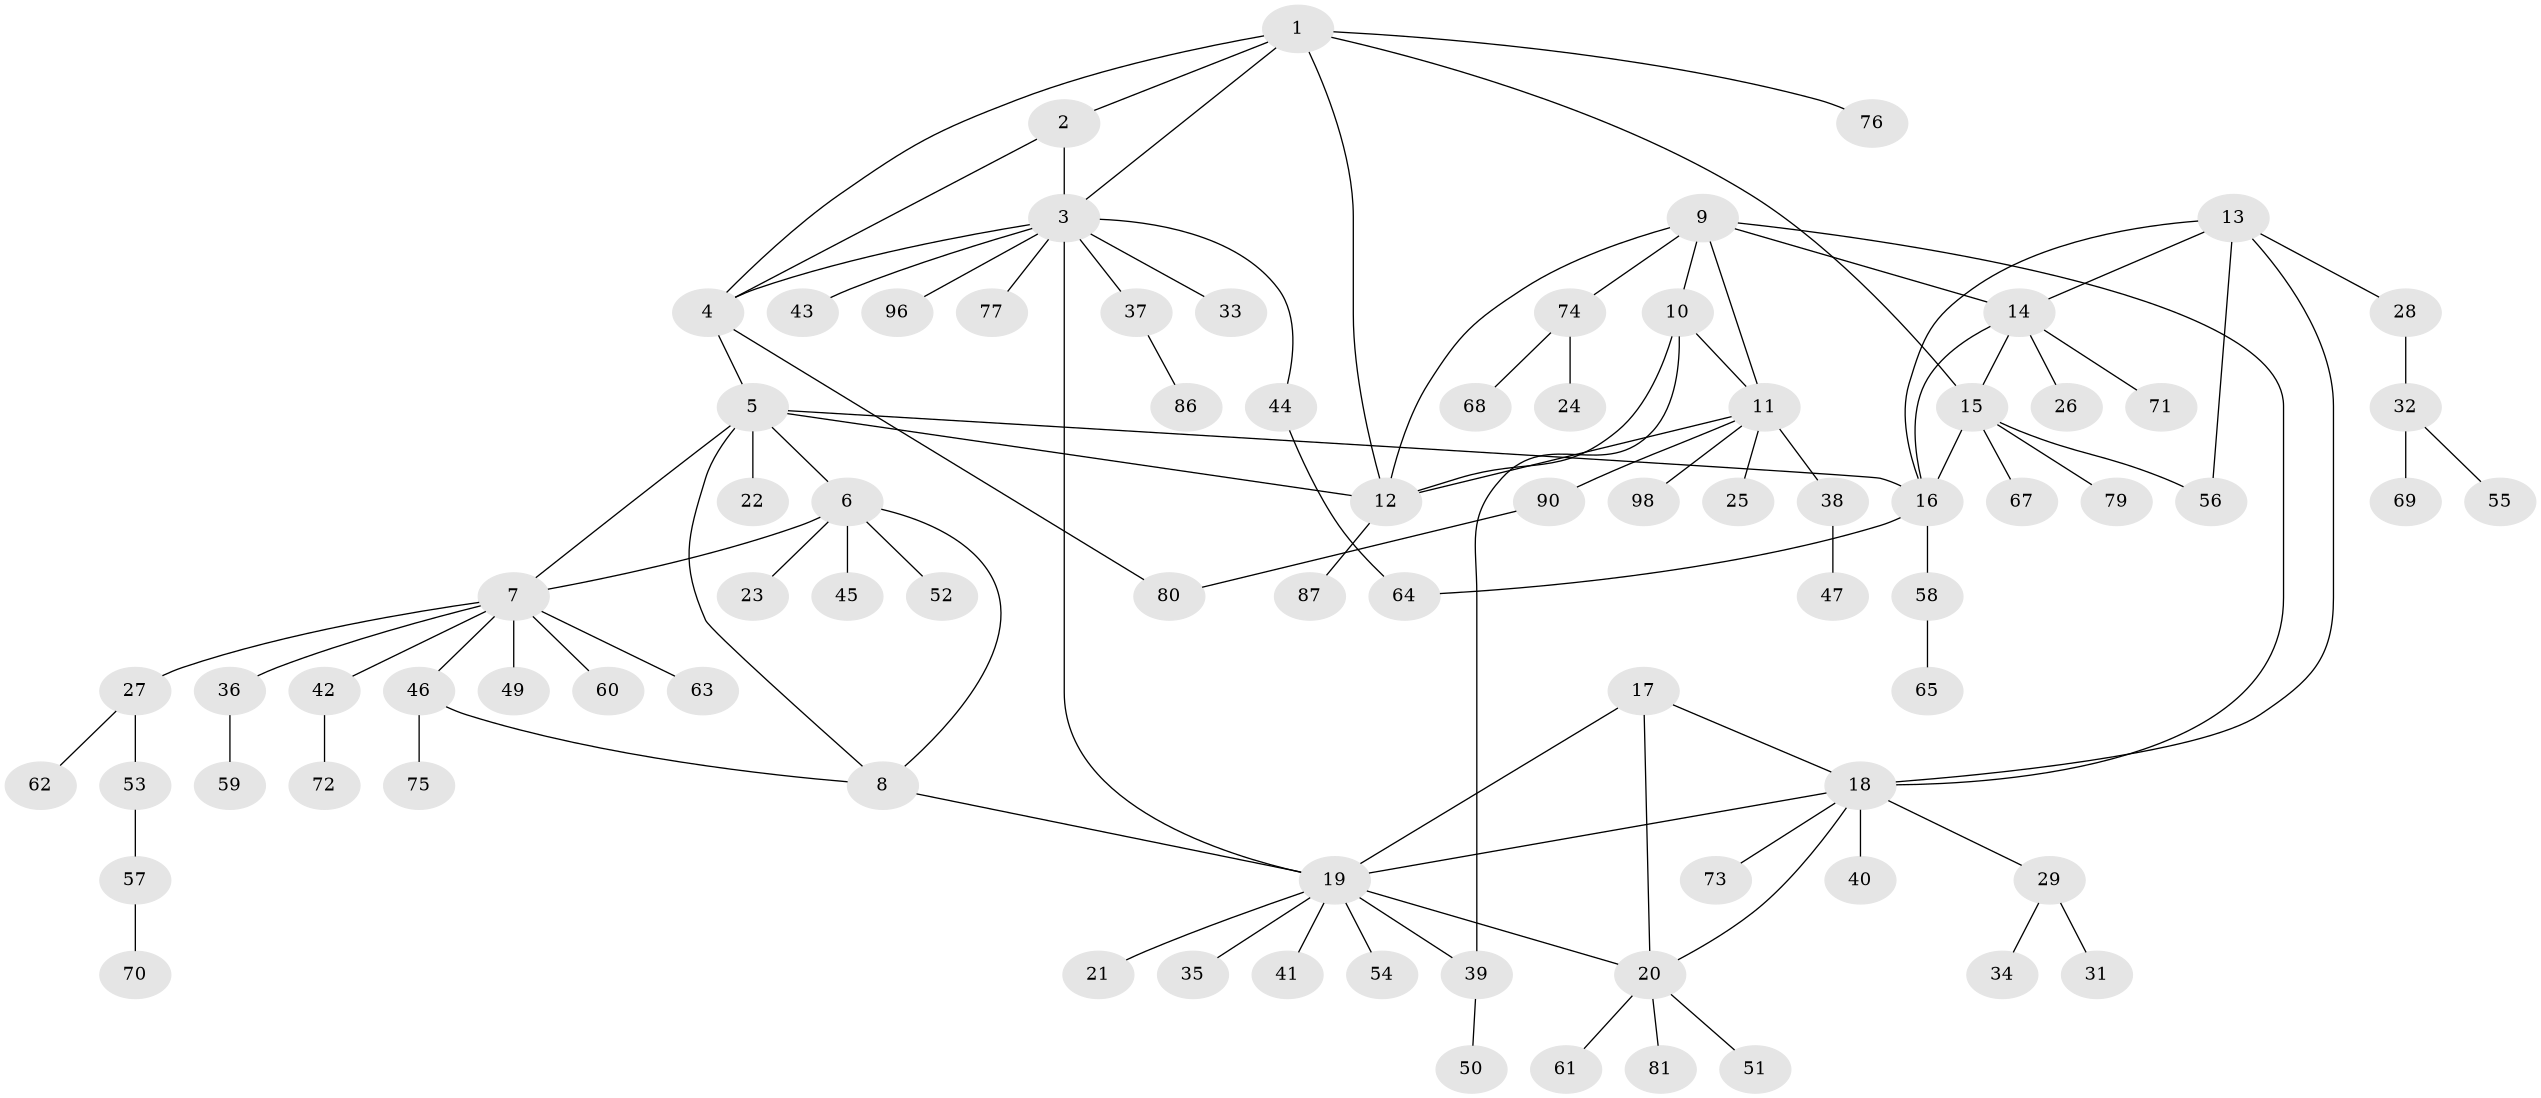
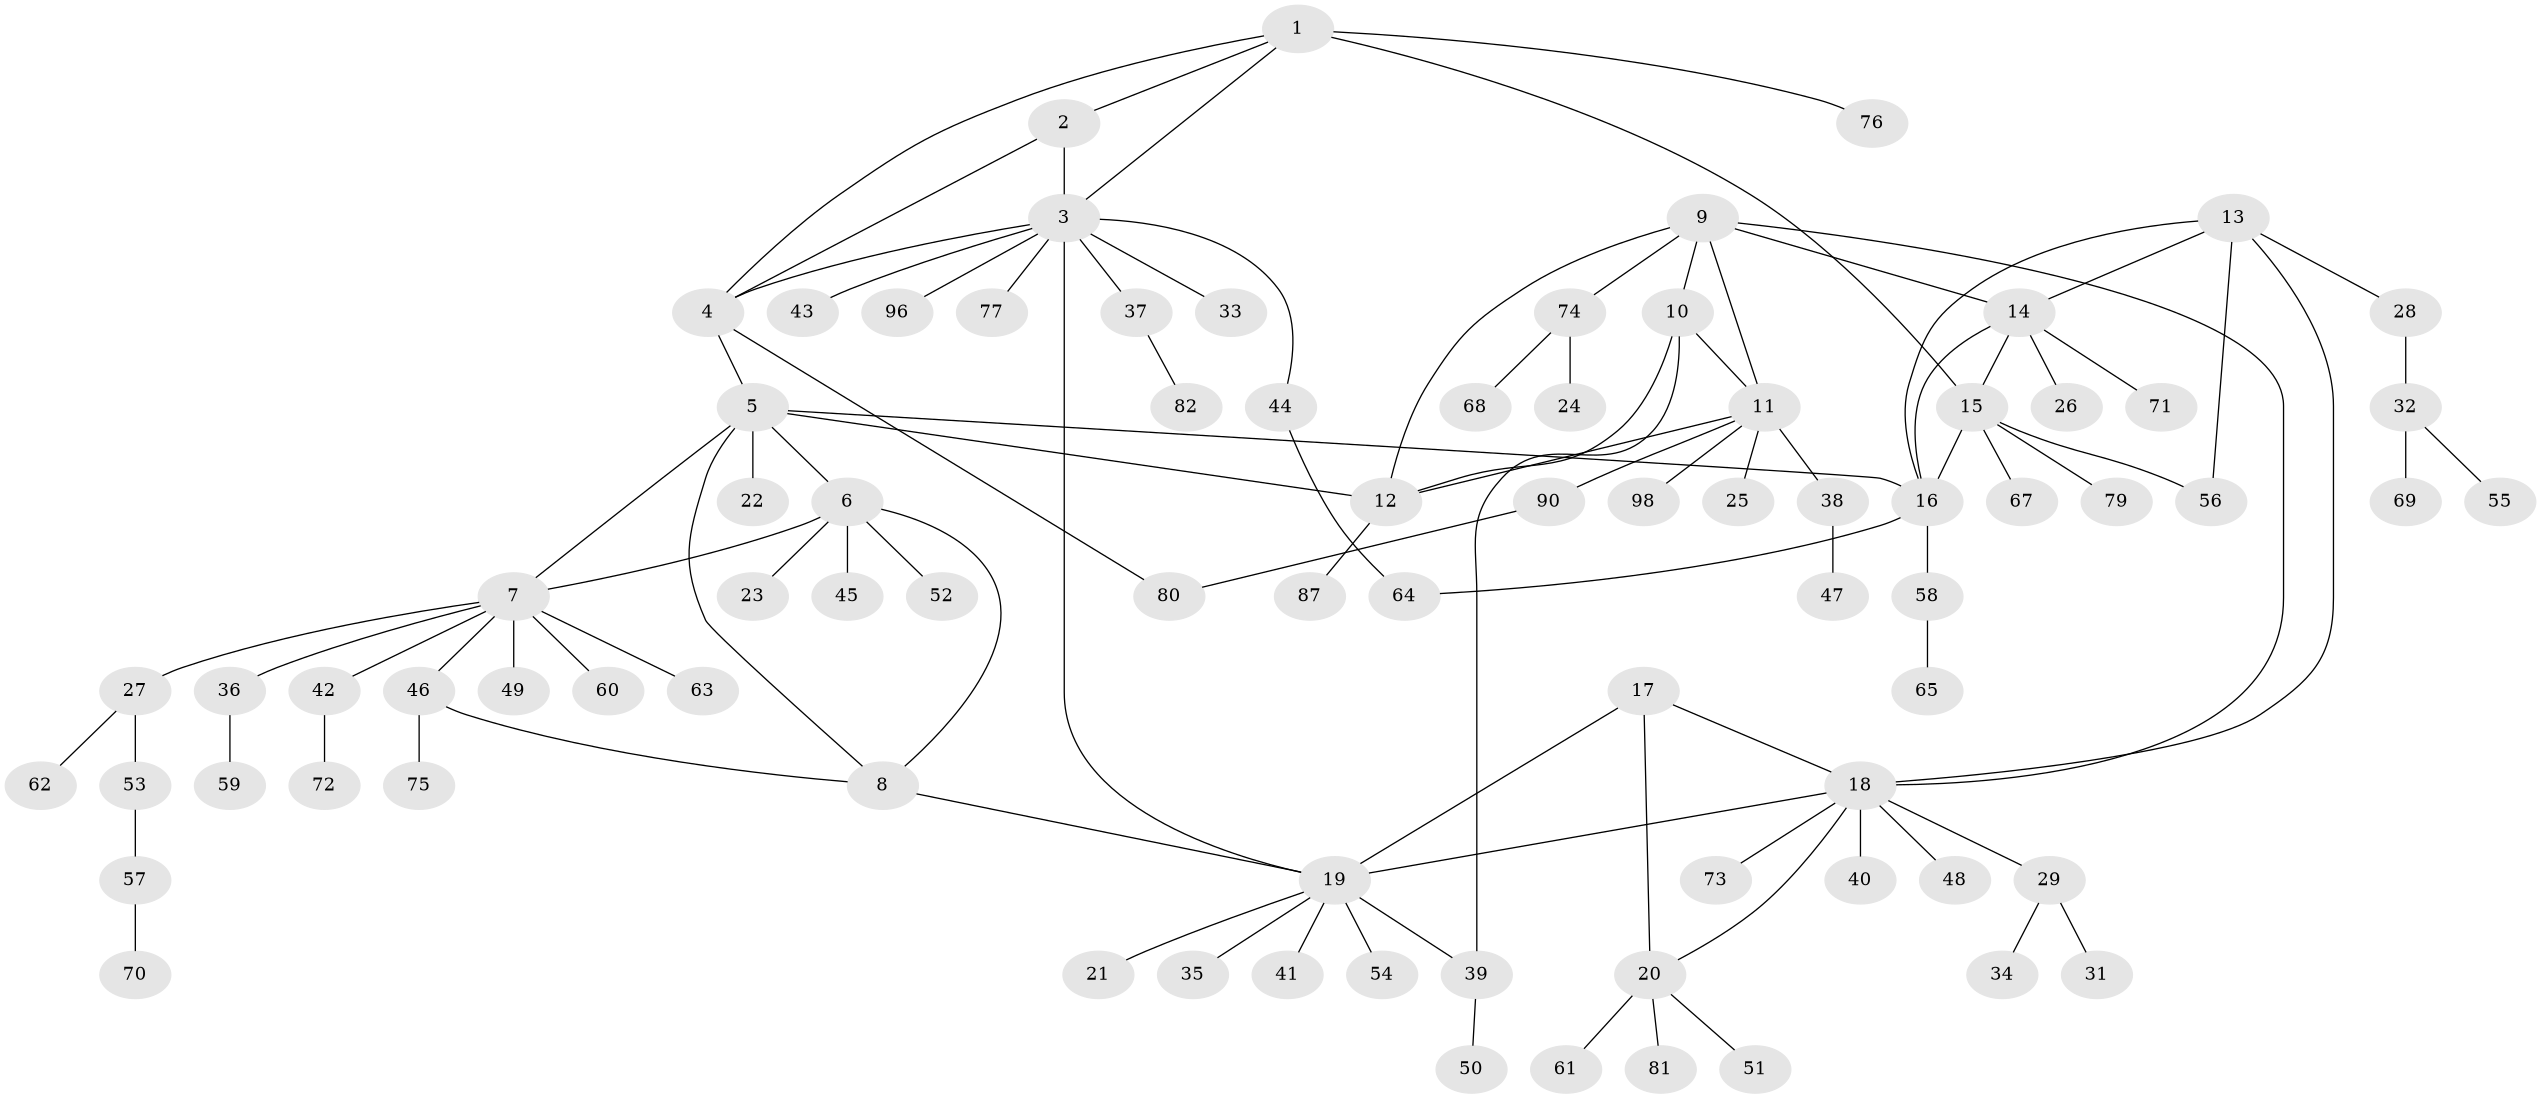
edge "1" -- "12": removed
node "86": label "86" -> "82"
node "48": added
edge "19" -- "20": removed
